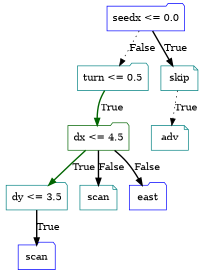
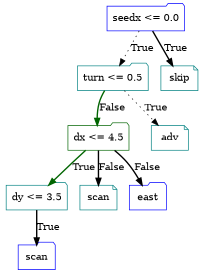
edge "seedx <= 0.0" -> "turn <= 0.5": label "False" -> "True"
edge "skip" -> "adv": now "turn <= 0.5" -> "adv"
edge "turn <= 0.5" -> "dx <= 4.5": label "True" -> "False"
